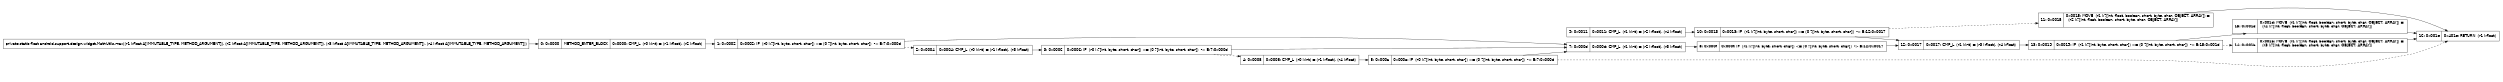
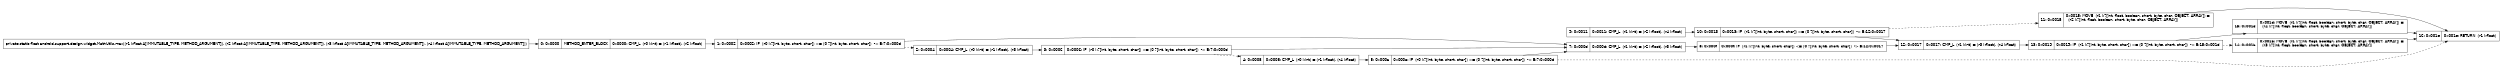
node "16: 0x001e": text "0x401e: RETURN  (r1 I:float)" -> "0x001e: RETURN  (r1 I:float)"
